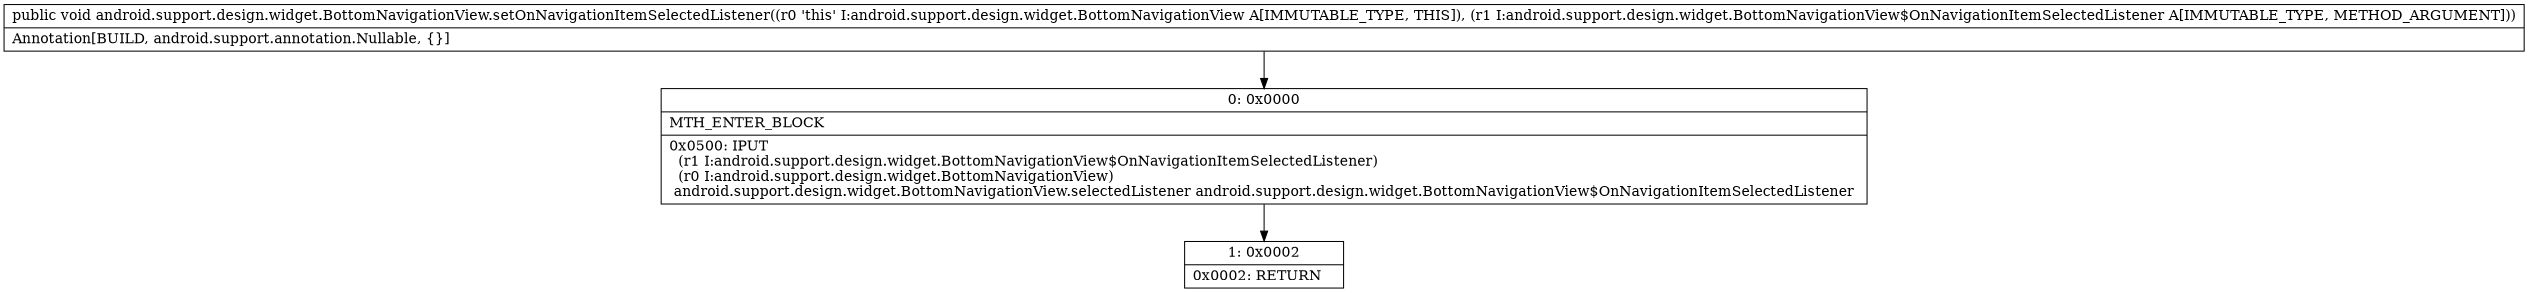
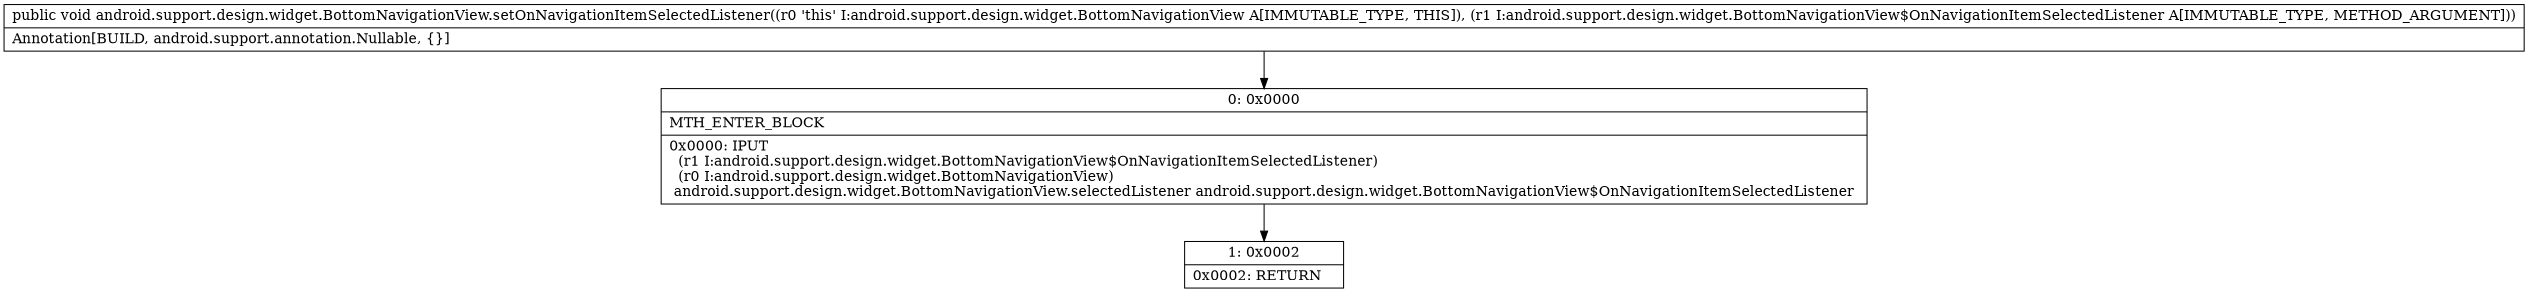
node "0: 0x0000": text "0x0500: IPUT" -> "0x0000: IPUT"
